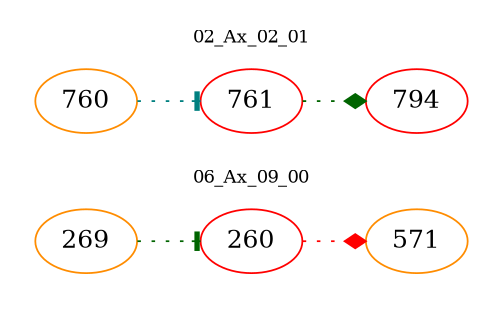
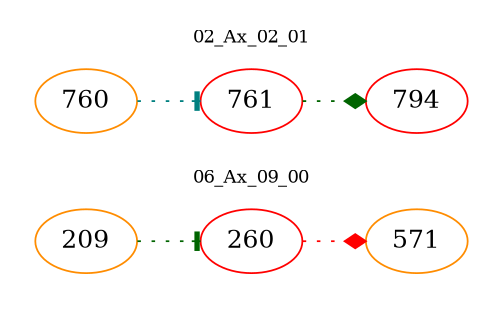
node "269": label "269" -> "209"
